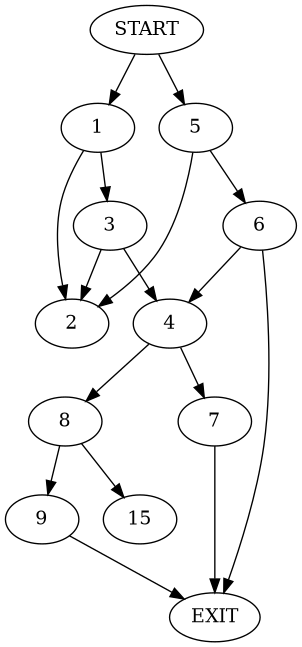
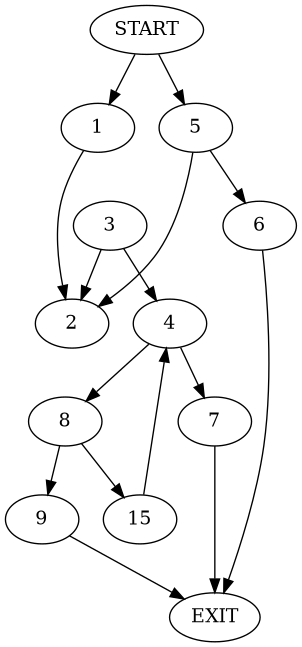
edge "1" -> "3": removed
edge "6" -> "4": now "15" -> "4"
